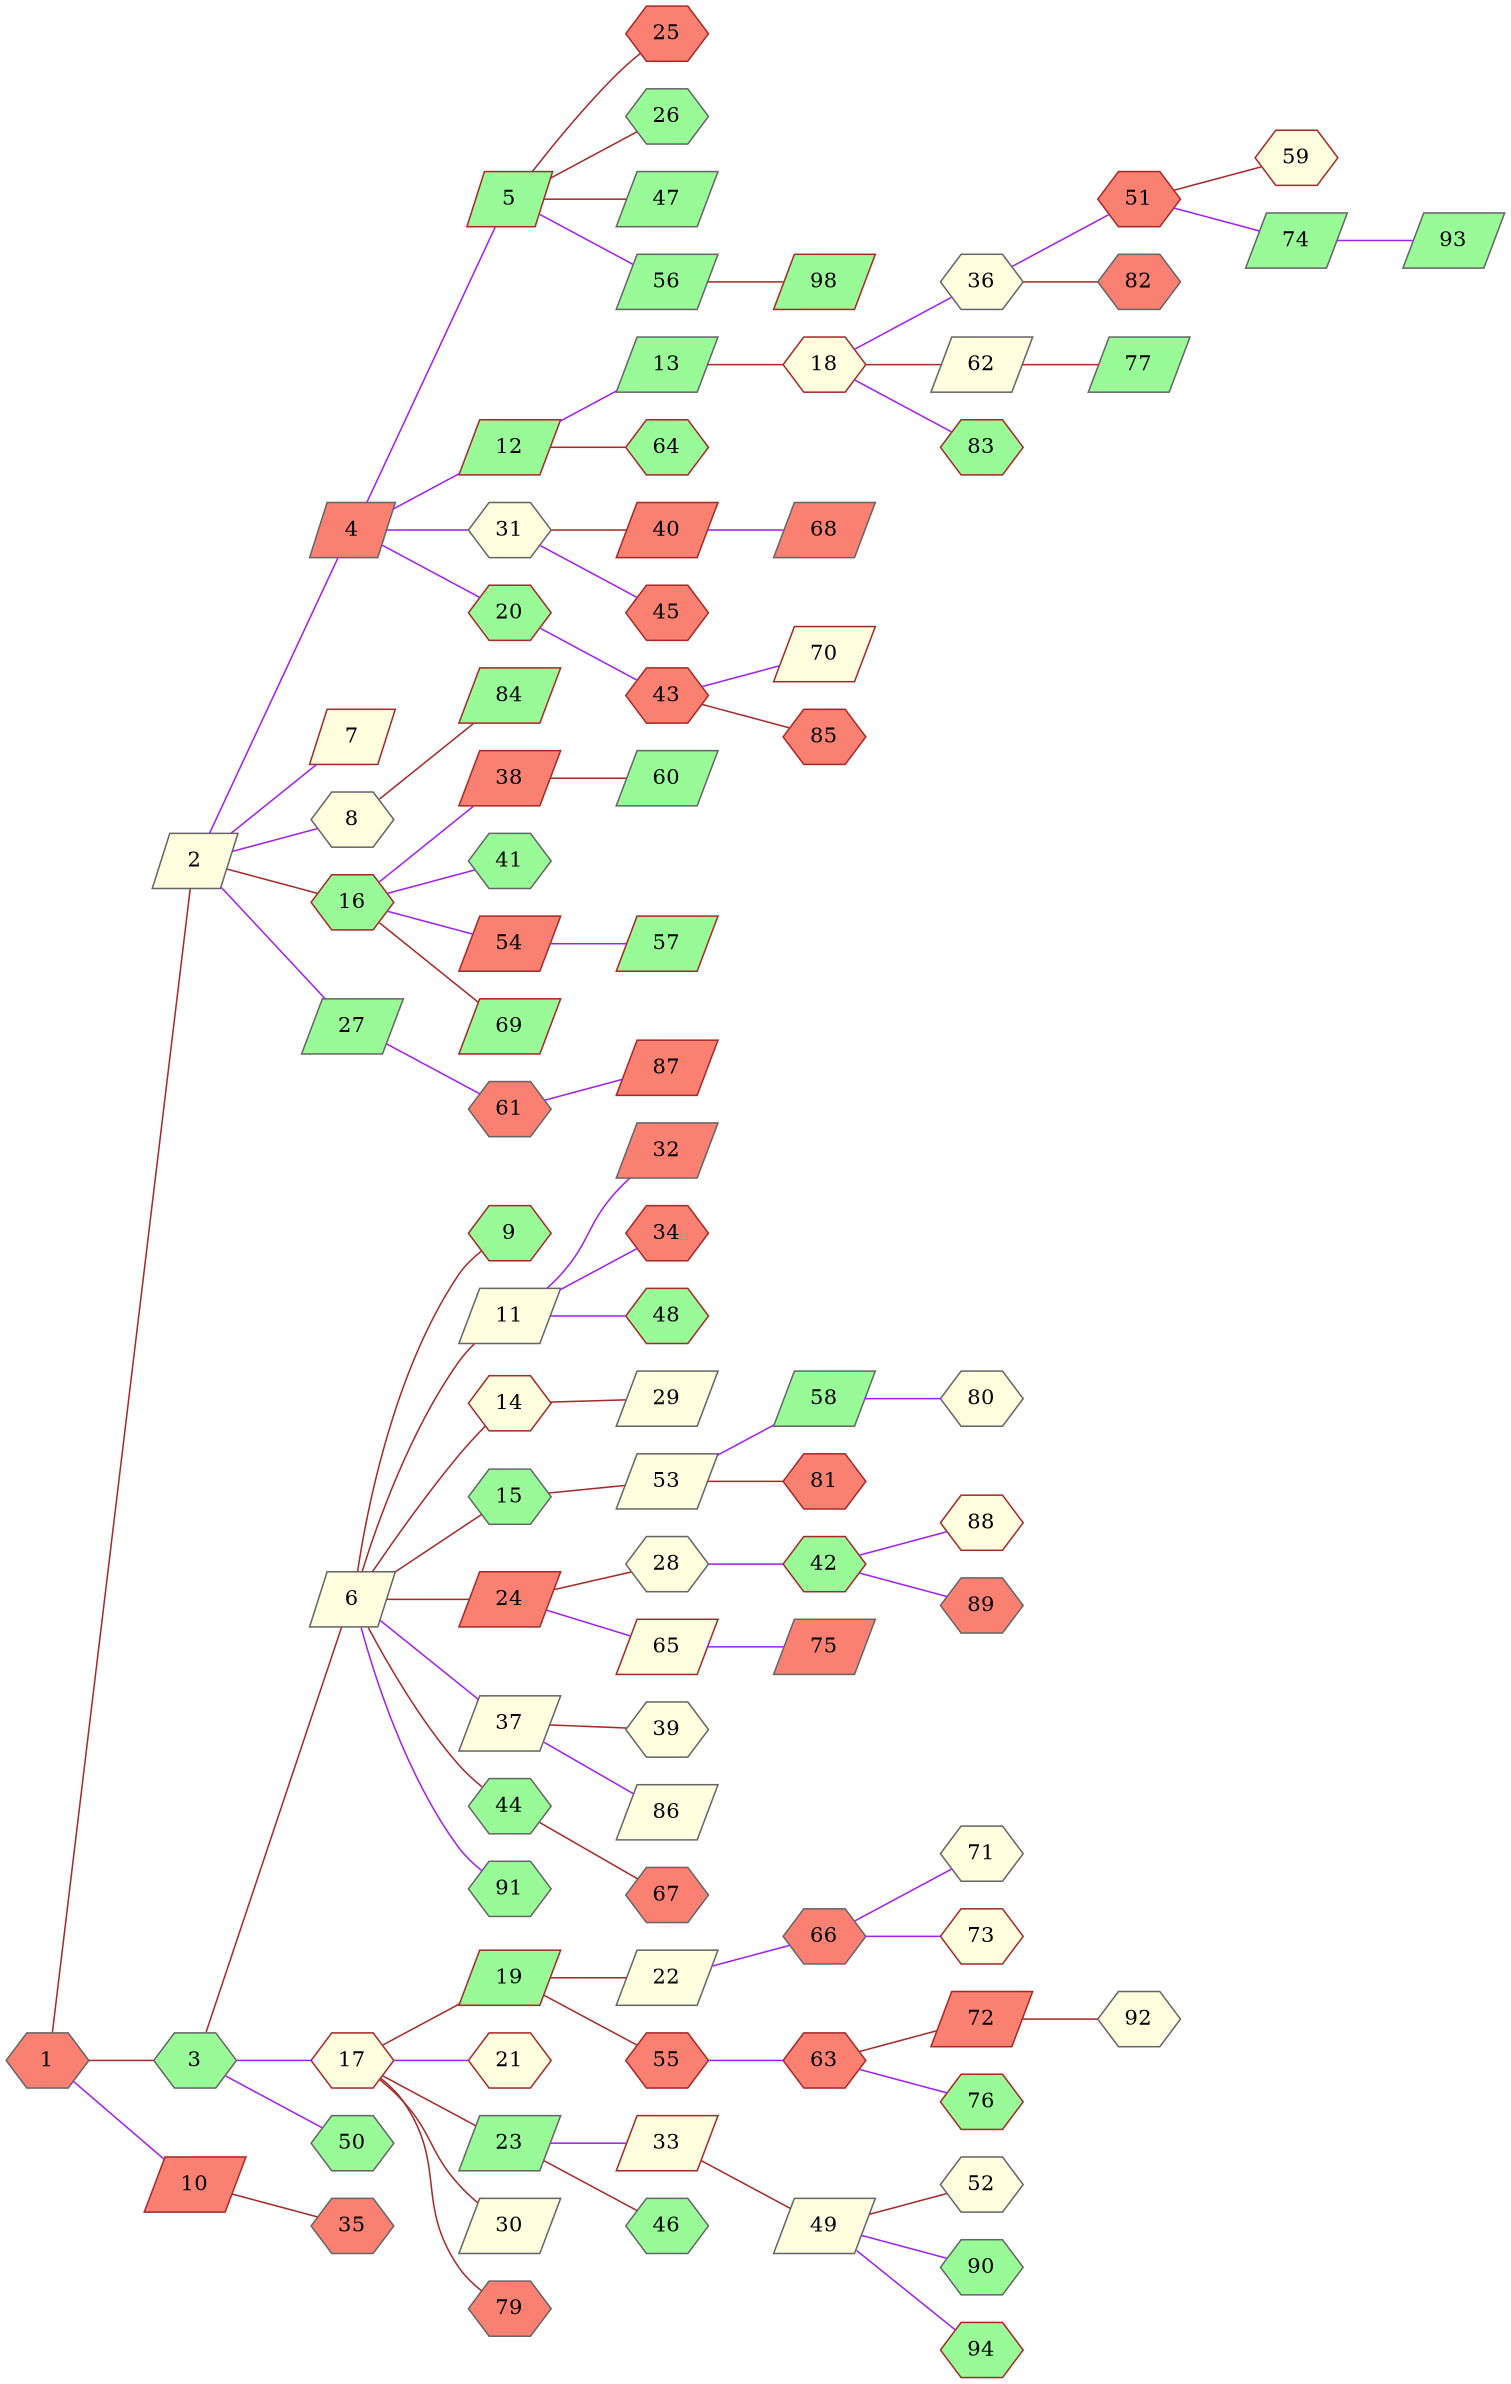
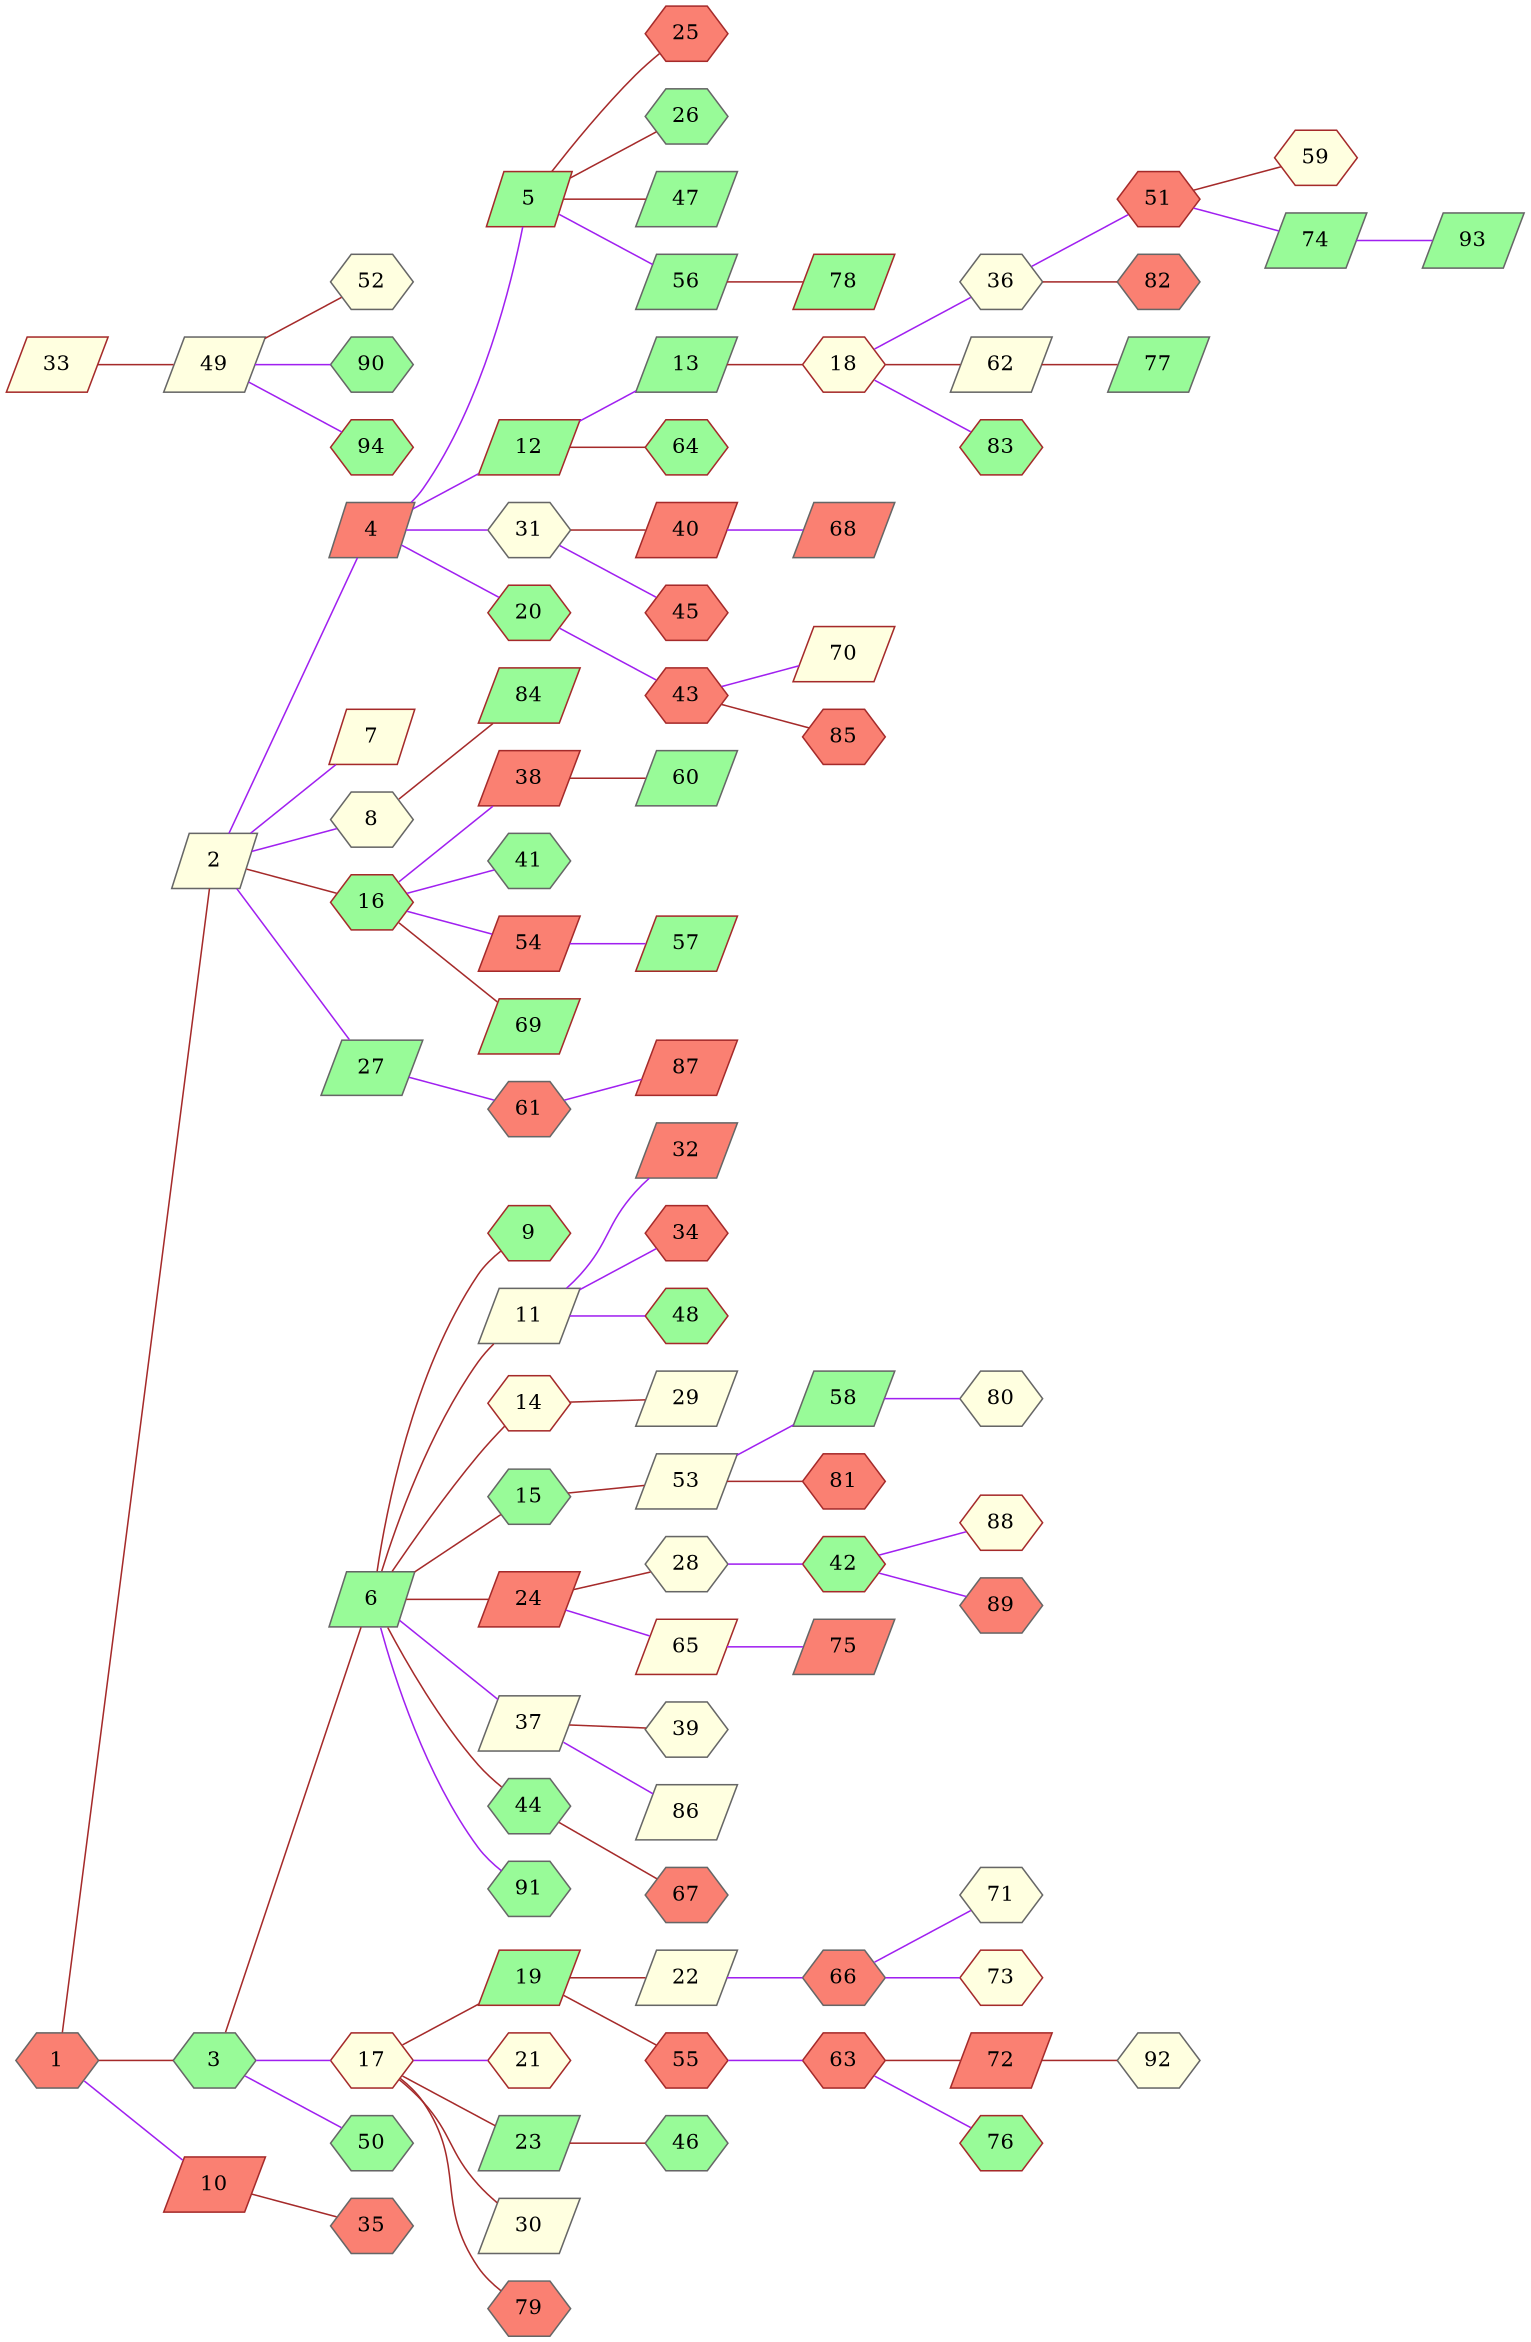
node "98": label "98" -> "78"
node "6": fillcolor lightyellow -> palegreen
edge "23" -- "33": removed
